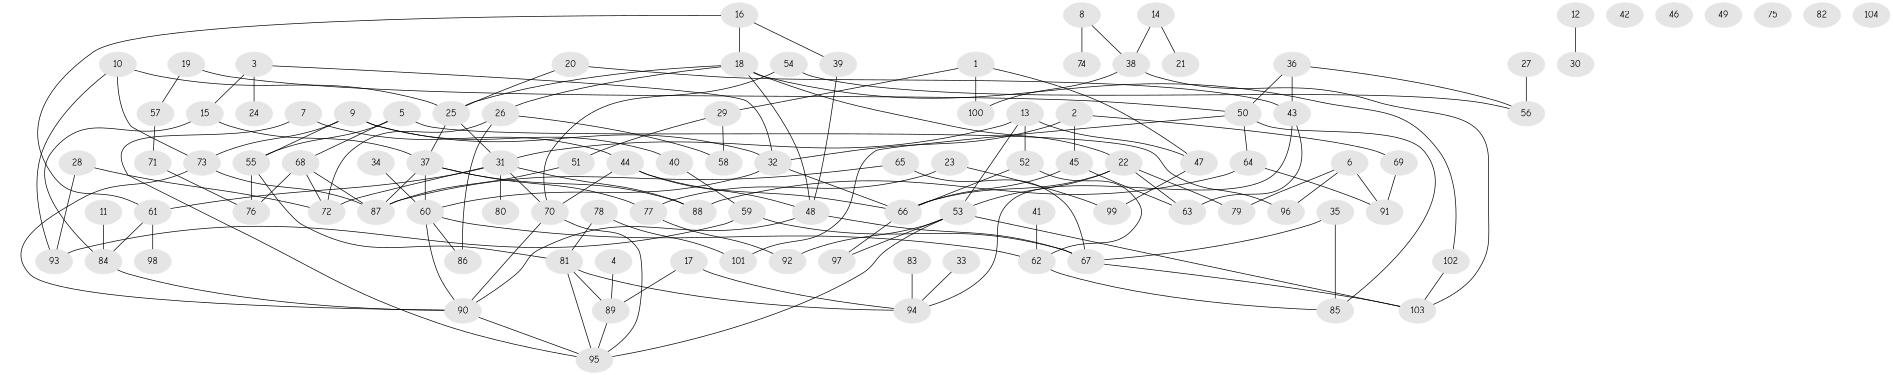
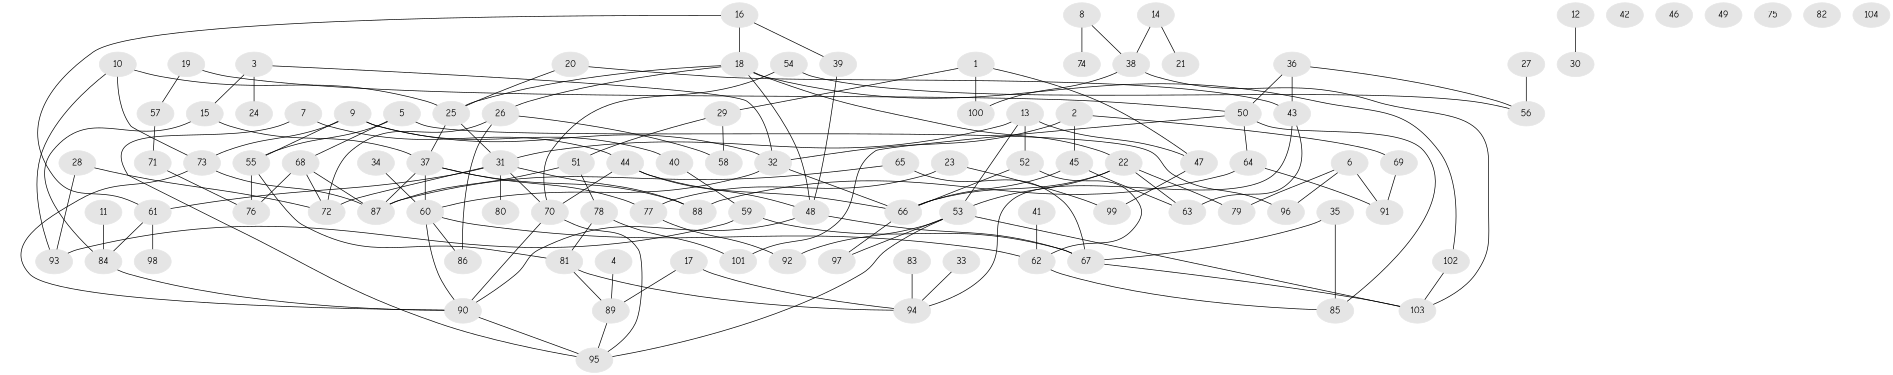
edge "51" -- "78": added
edge "81" -- "95": removed
